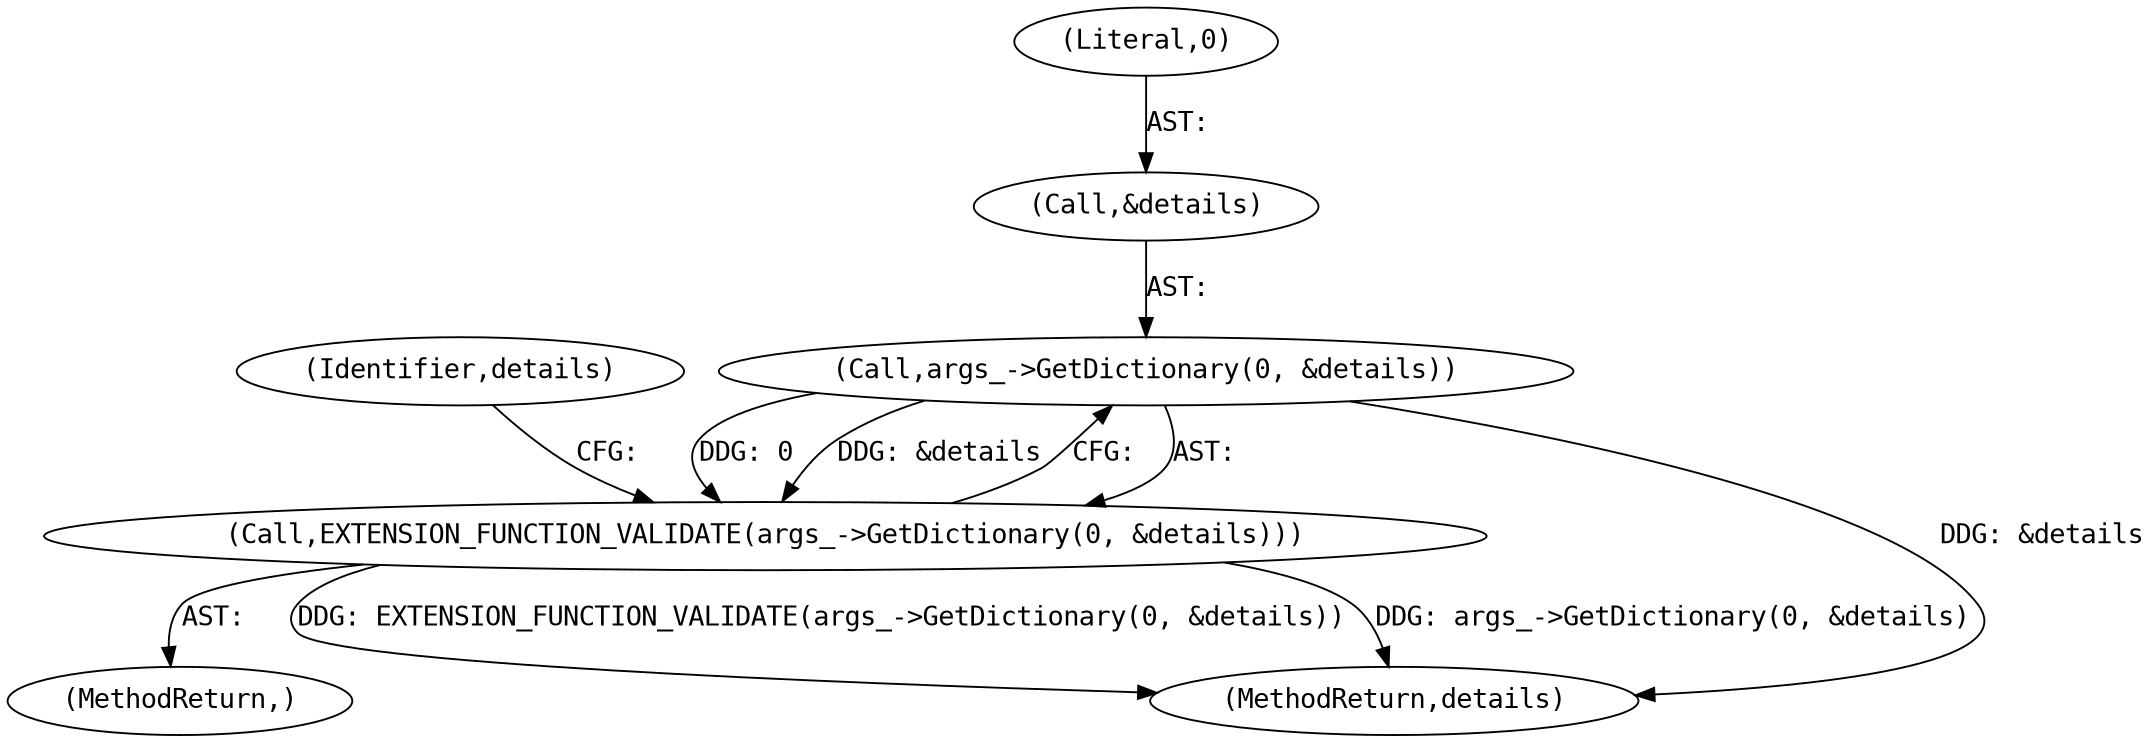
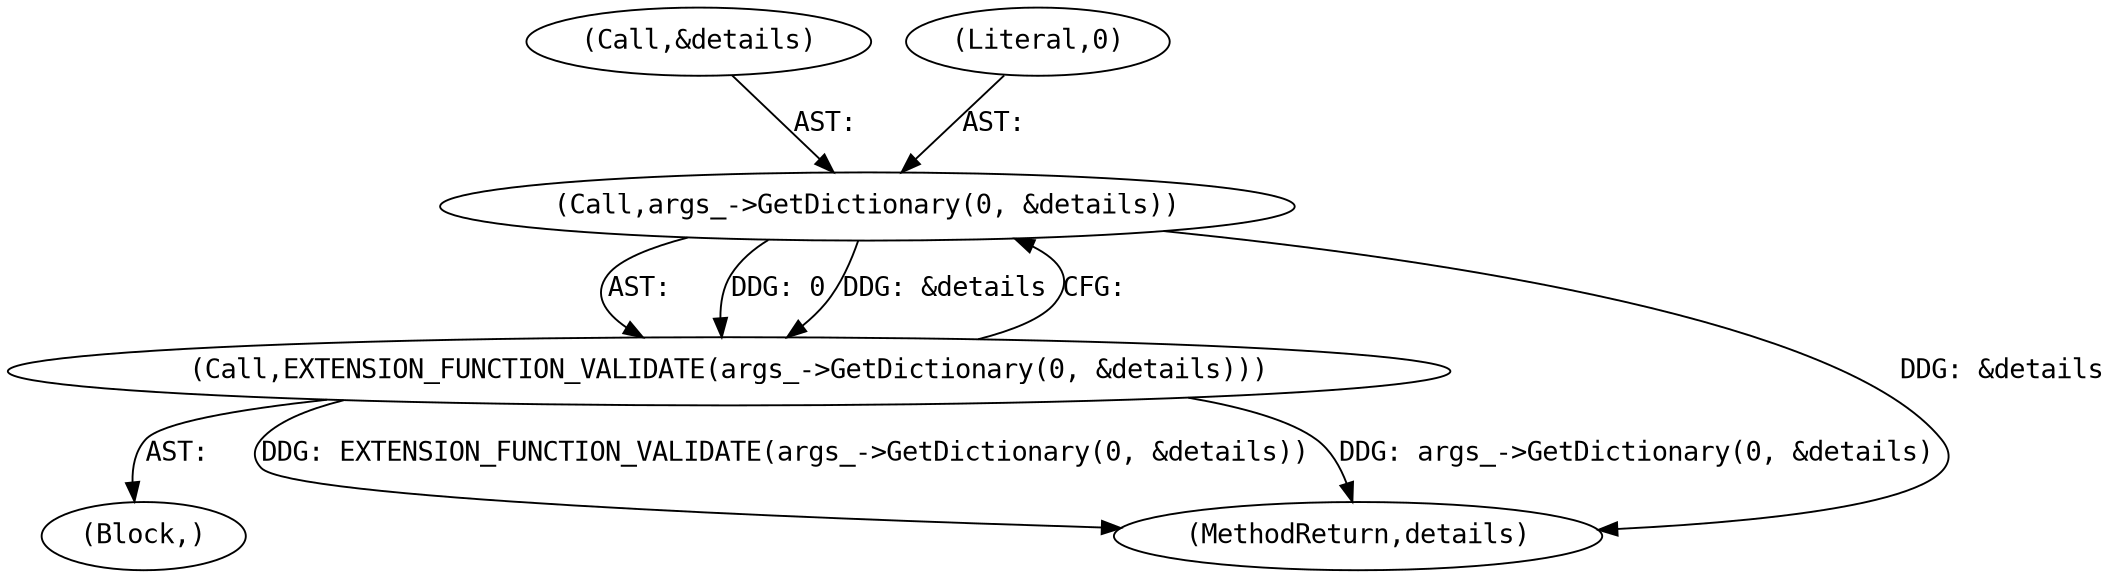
edge "(Literal,0)" -> "(Call,&details)": now "(Literal,0)" -> "(Call,args_->GetDictionary(0, &details))"
node "(Identifier,details)": removed
node "(MethodReturn,)": label "(MethodReturn,)" -> "(Block,)"
